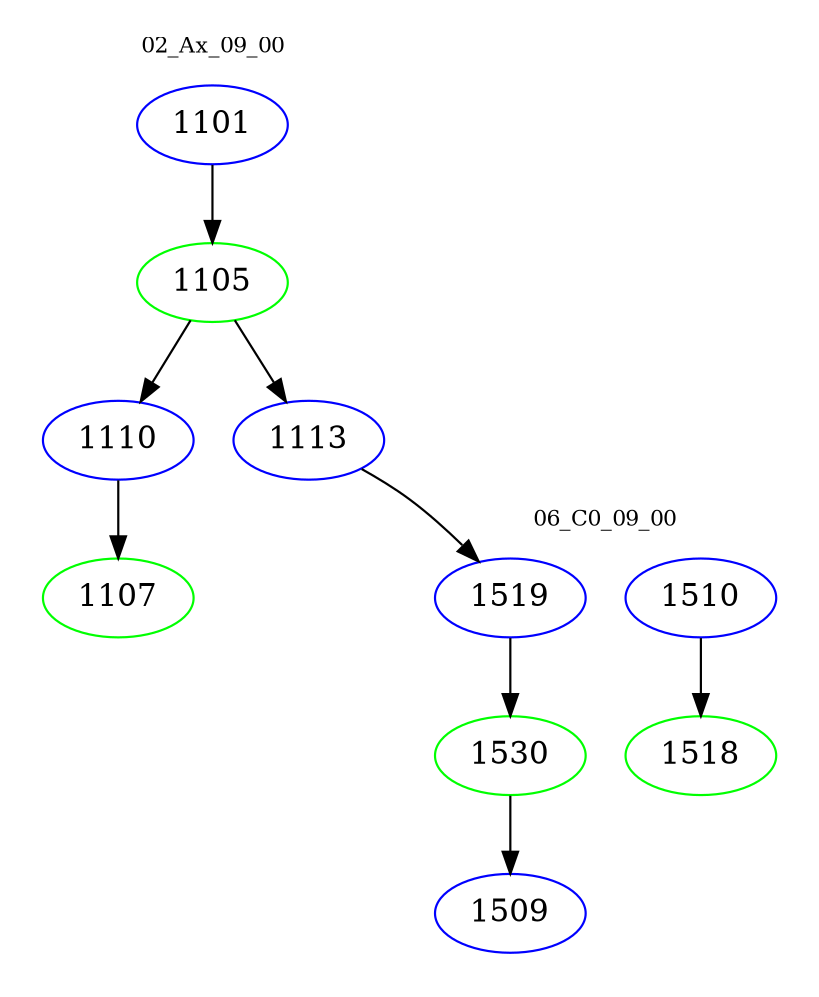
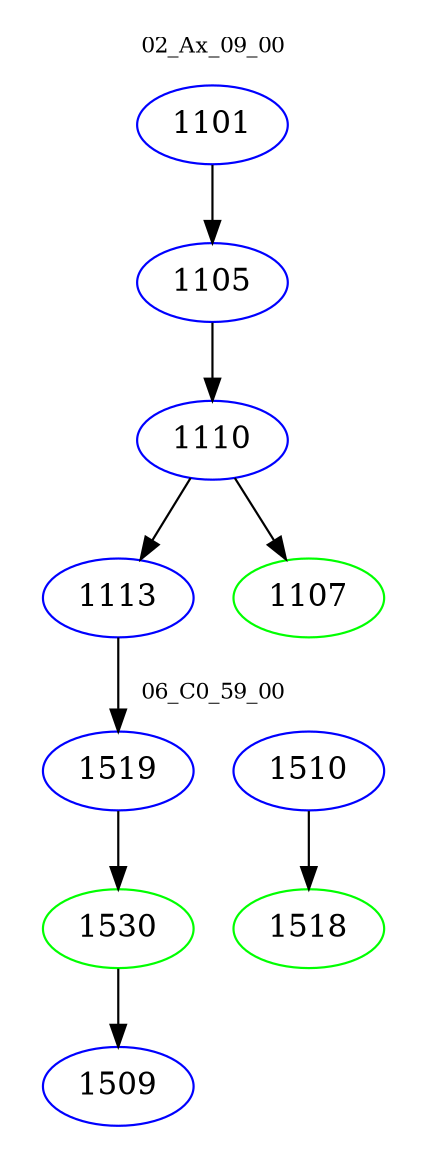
node "1105": color green -> blue
edge "1105" -> "1113": now "1110" -> "1113"
cluster "06_C0_09_00": label "06_C0_09_00" -> "06_C0_59_00"
